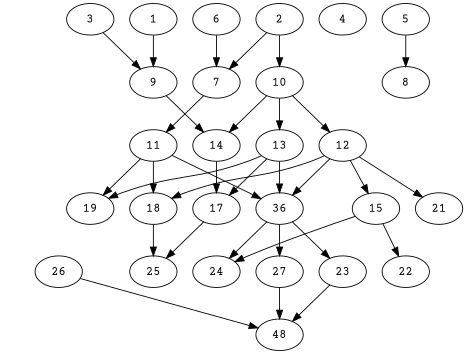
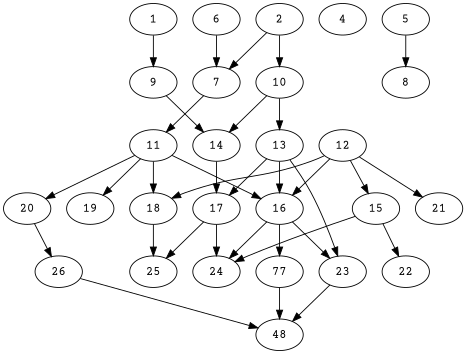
node "3": removed
edge "10" -> "12": removed
edge "13" -> "19": now "13" -> "23"
node "20": added
node "36": label "36" -> "16"
edge "17" -> "24": added
node "27": label "27" -> "77"
